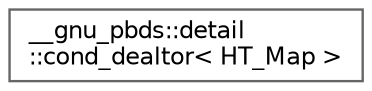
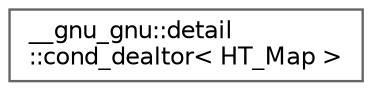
node "__gnu_pbds::detail ::cond_dealtor< HT_Map >": label "__gnu_pbds::detail ::cond_dealtor< HT_Map >" -> "__gnu_gnu::detail ::cond_dealtor< HT_Map >"
